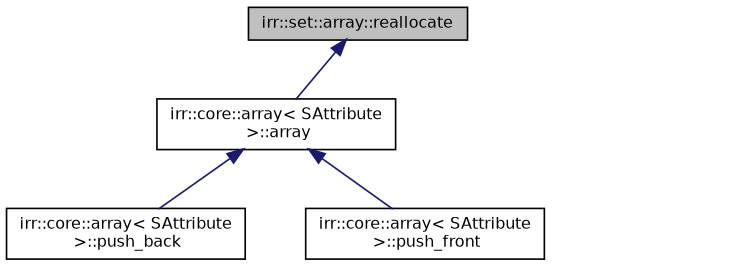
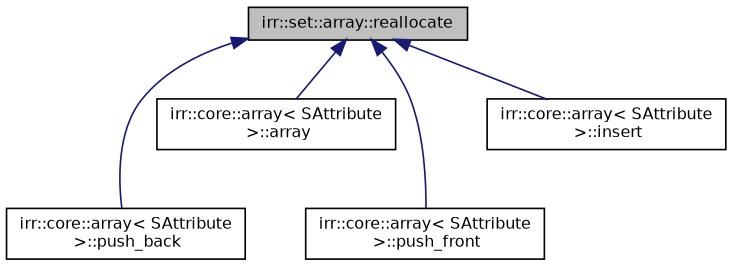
node "irr::core::array< SAttribute >::insert": added
edge "irr::core::array< SAttribute >::push_back" -> "irr::core::array< SAttribute >::array": now "irr::core::array< SAttribute >::push_back" -> "irr::set::array::reallocate"
edge "irr::core::array< SAttribute >::push_front" -> "irr::core::array< SAttribute >::array": now "irr::core::array< SAttribute >::push_front" -> "irr::set::array::reallocate"
